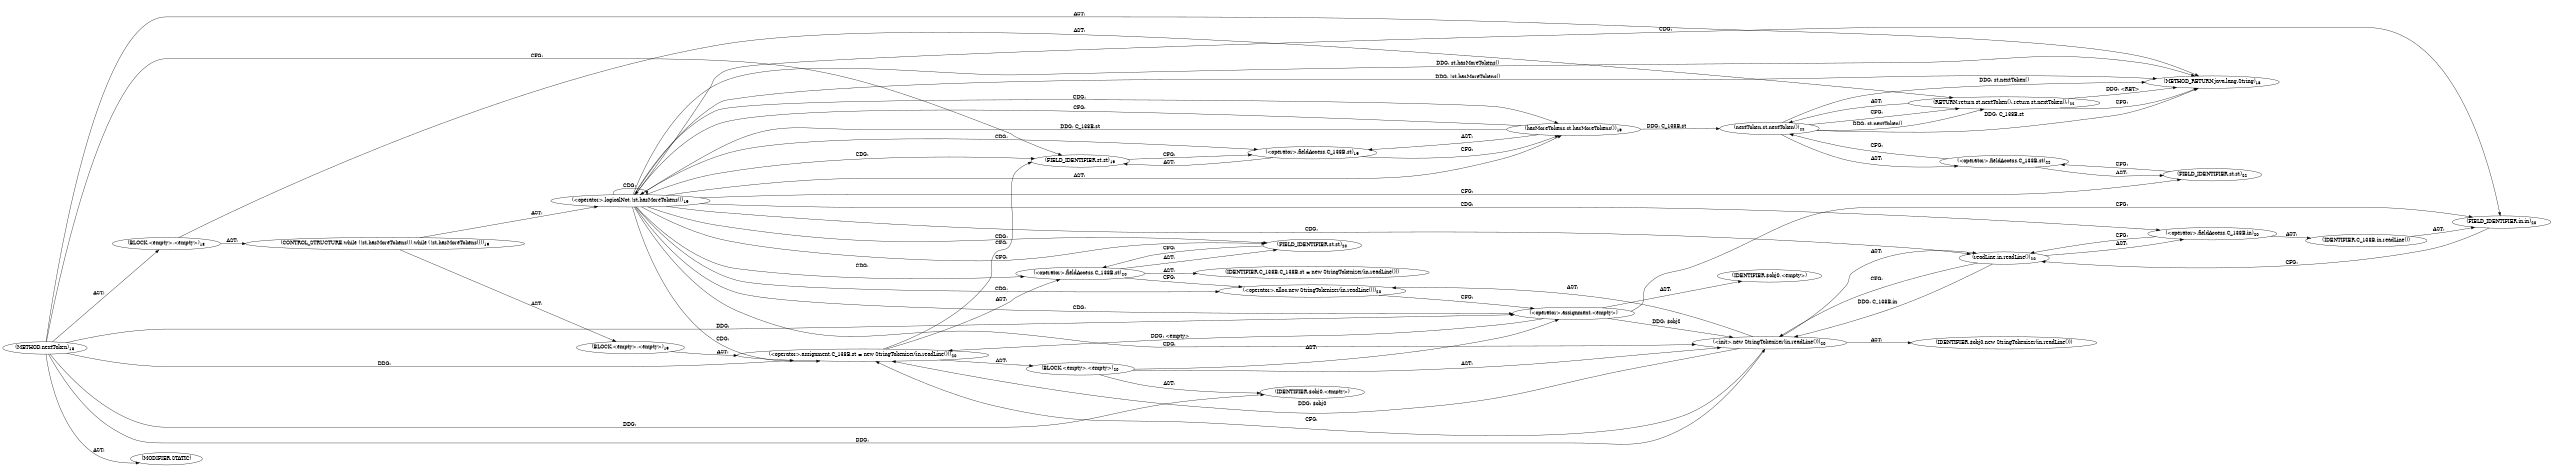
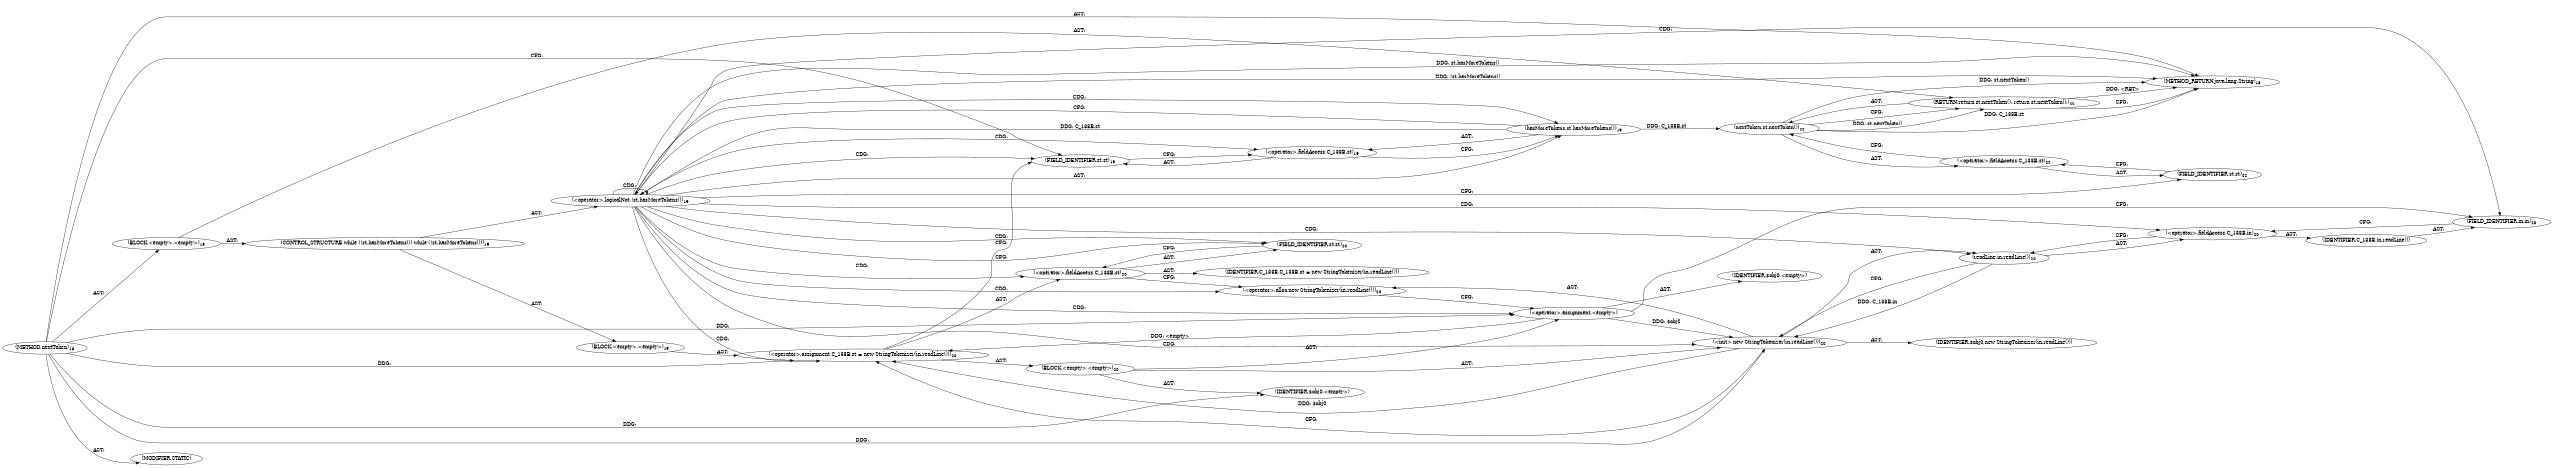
edge "(FIELD_IDENTIFIER,in,in)" -> "(readLine,in.readLine())": now "(FIELD_IDENTIFIER,in,in)" -> "(<operator>.fieldAccess,C_138B.in)"
